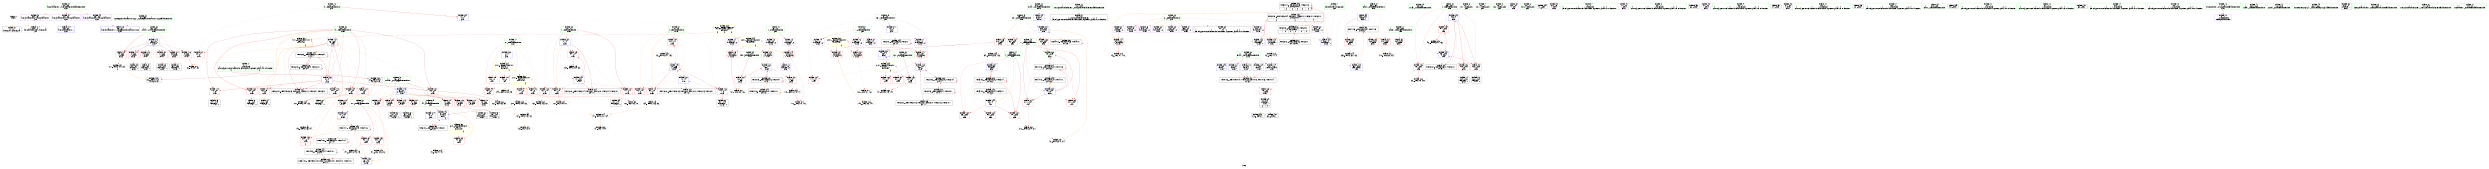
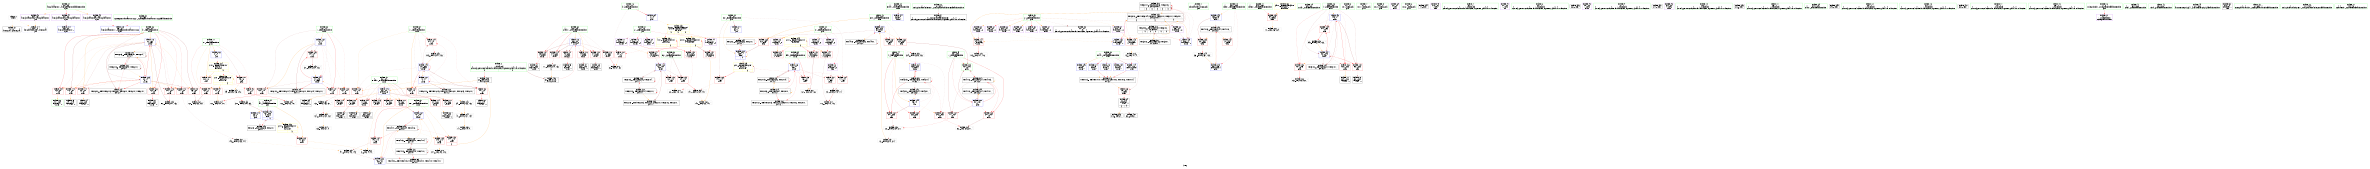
node "NodeID: 328": added
node "NodeID: 91": text "main" -> "sub"
node "NodeID: 153": removed
node "NodeID: 117": text "_Z1fii" -> "_Z1cmp"
node "NodeID: 113": removed
node "NodeID: 281": added
node "NodeID: 269": added
